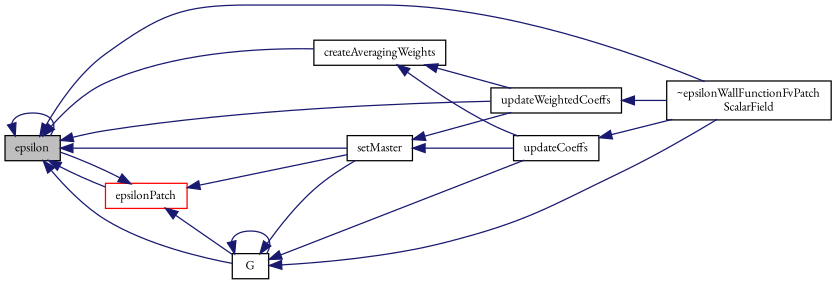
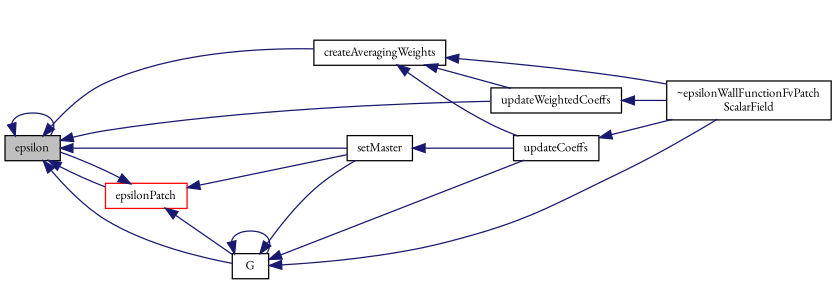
edge "~epsilonWallFunctionFvPatch ScalarField" -> "epsilon": now "~epsilonWallFunctionFvPatch ScalarField" -> "createAveragingWeights"
edge "updateWeightedCoeffs" -> "setMaster": removed
